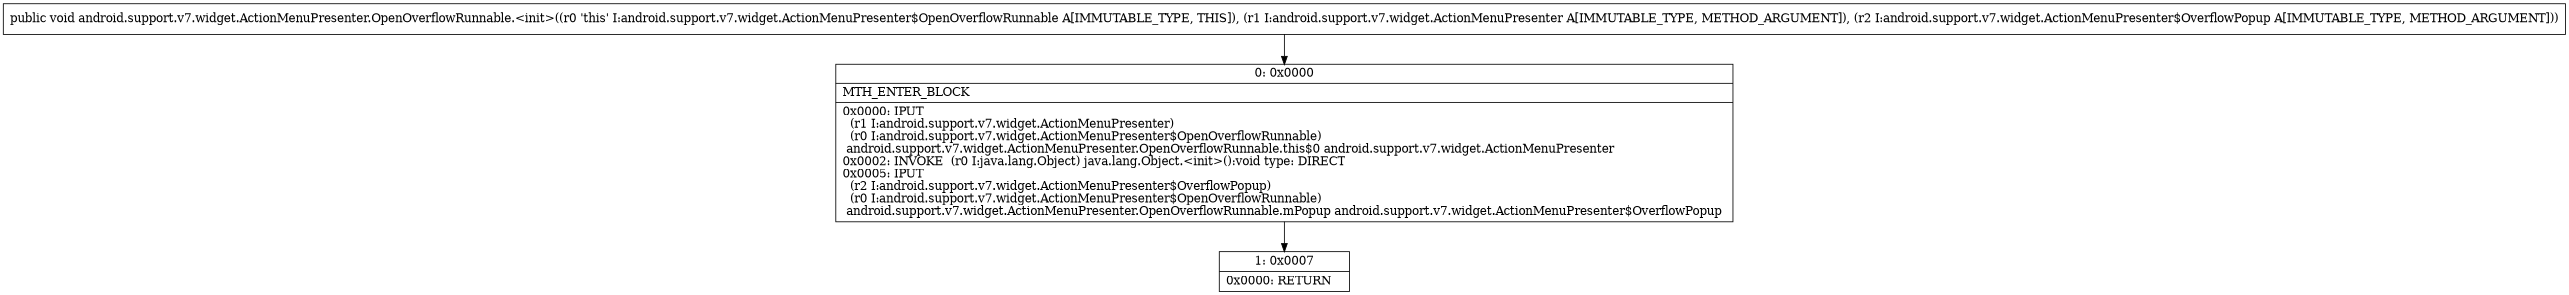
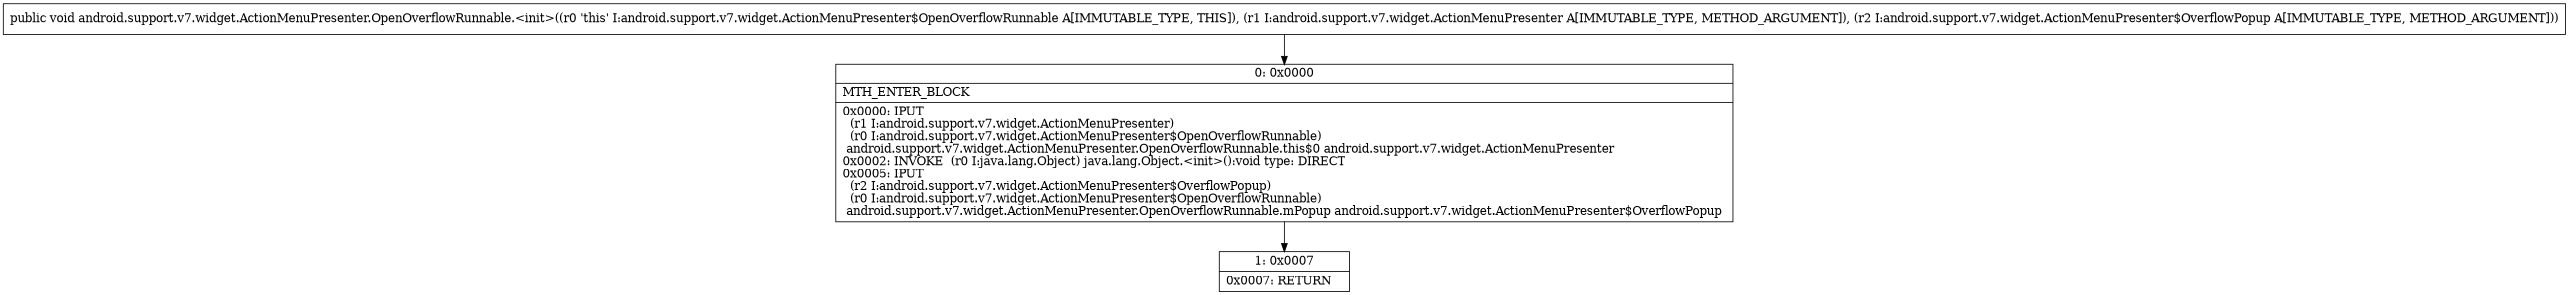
node "1: 0x0007": text "0x0000: RETURN" -> "0x0007: RETURN"
